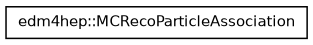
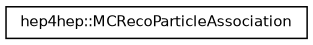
node "edm4hep::MCRecoParticleAssociation": label "edm4hep::MCRecoParticleAssociation" -> "hep4hep::MCRecoParticleAssociation"
